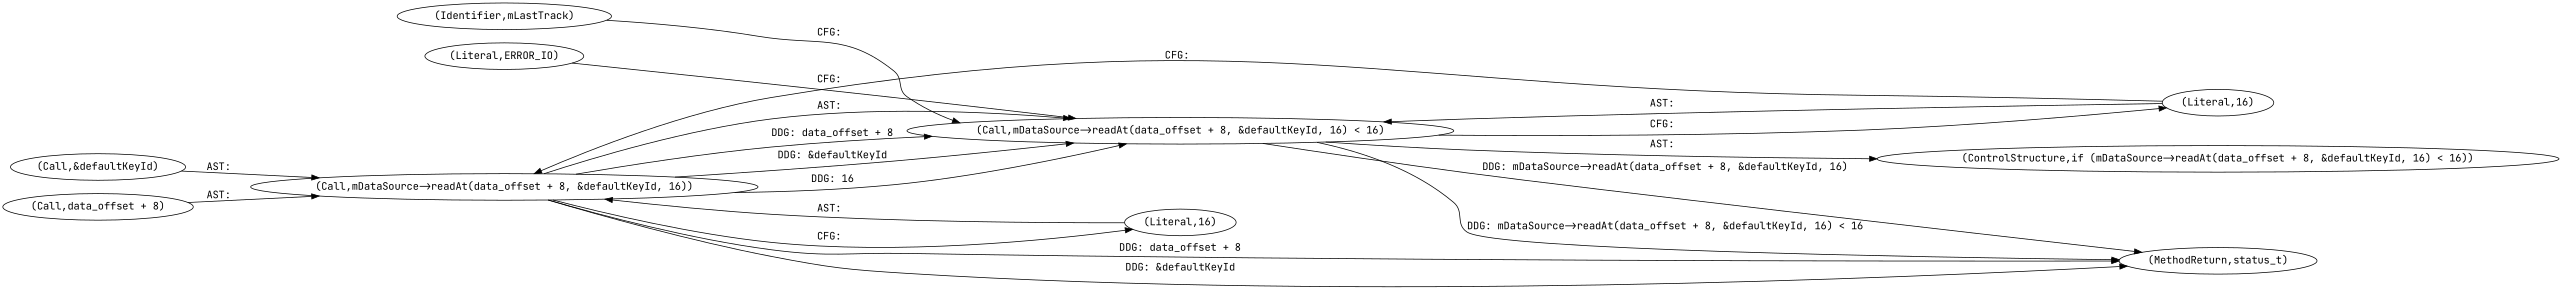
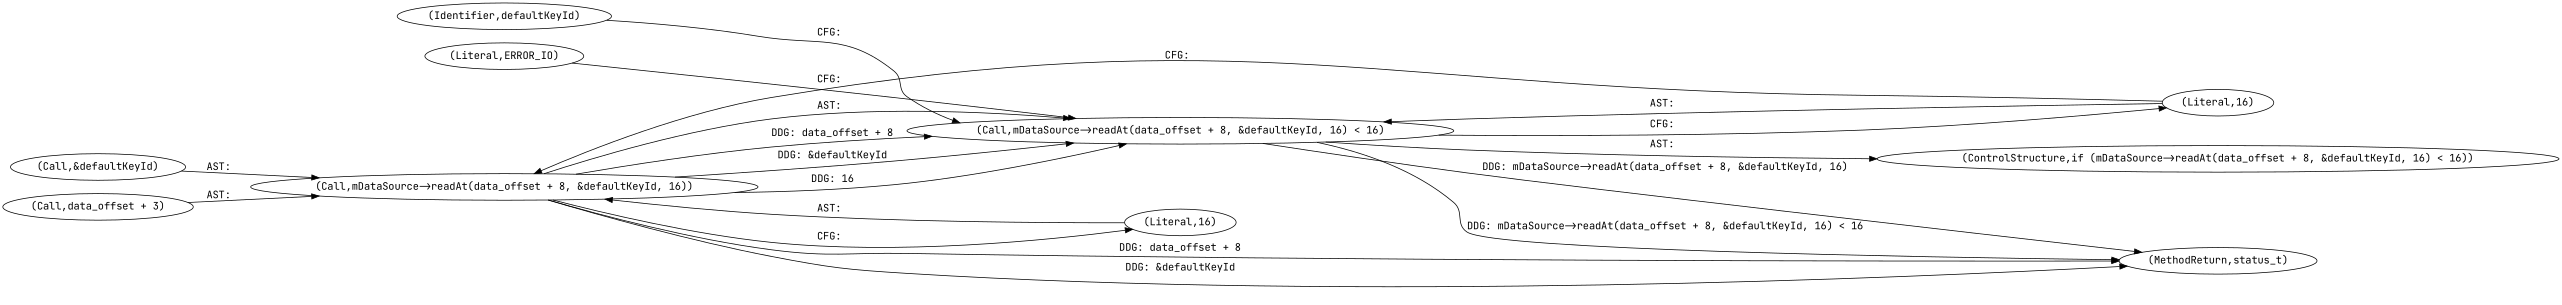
node "(Identifier,mLastTrack)": label "(Identifier,mLastTrack)" -> "(Identifier,defaultKeyId)"
node "(Call,data_offset + 8)": label "(Call,data_offset + 8)" -> "(Call,data_offset + 3)"
